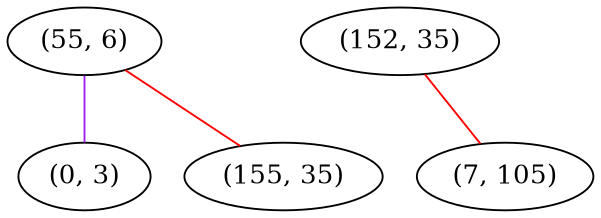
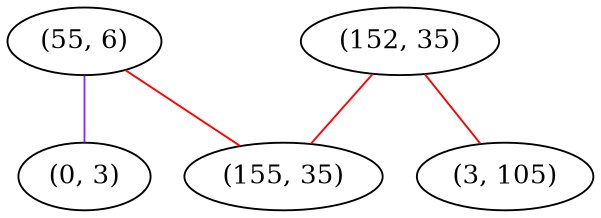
edge "(152, 35)" -- "(155, 35)": added
node "(7, 105)": label "(7, 105)" -> "(3, 105)"
